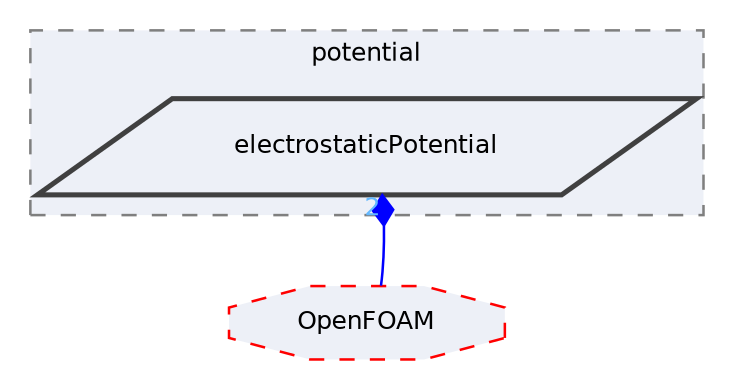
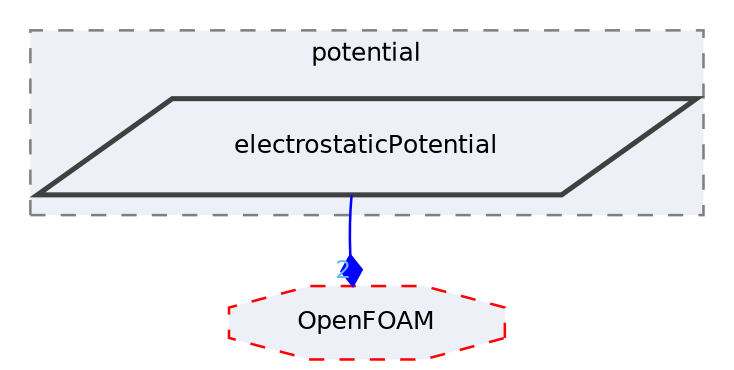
edge "OpenFOAM" -> "electrostaticPotential": reversed
